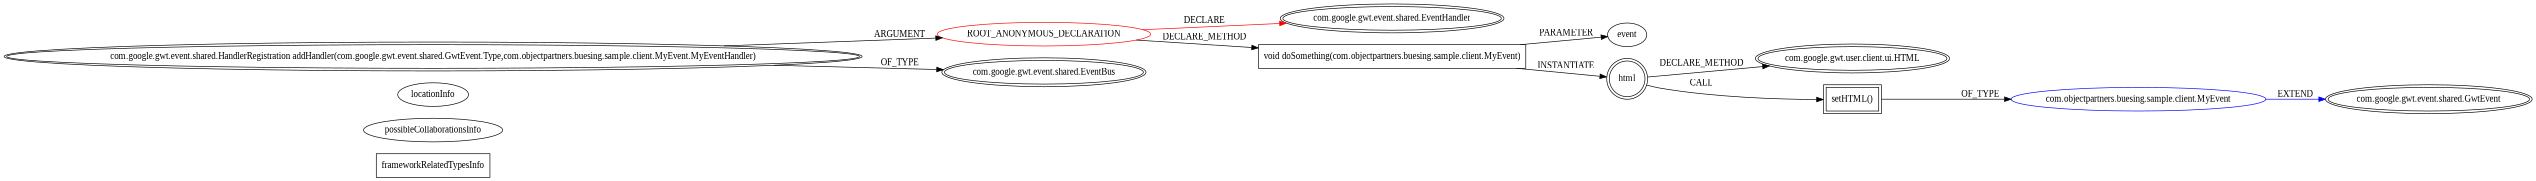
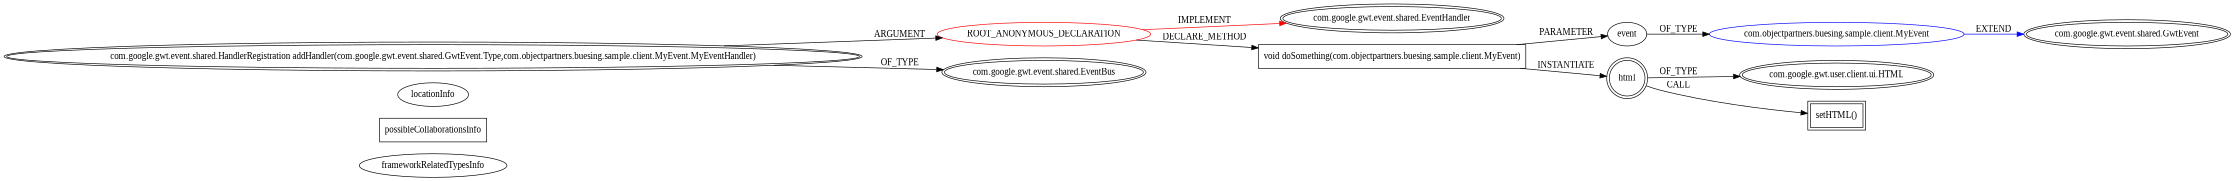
edge "ROOT_ANONYMOUS_DECLARATION" -> "com.google.gwt.event.shared.EventHandler": label "DECLARE" -> "IMPLEMENT"
edge "html" -> "com.google.gwt.user.client.ui.HTML": label "DECLARE_METHOD" -> "OF_TYPE"
edge "setHTML()" -> "com.objectpartners.buesing.sample.client.MyEvent": now "event" -> "com.objectpartners.buesing.sample.client.MyEvent"
node "possibleCollaborationsInfo": shape ellipse -> box
node "frameworkRelatedTypesInfo": shape box -> ellipse
